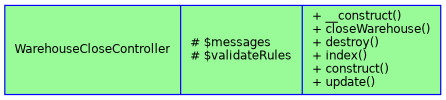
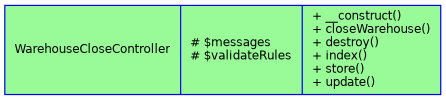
node "WarehouseCloseController": text "+ construct()" -> "+ store()"
